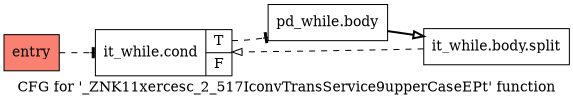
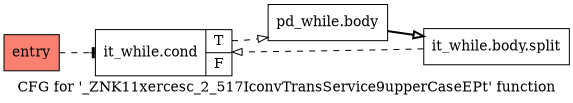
edge "it_while.cond" -> "pd_while.body": arrowhead tee -> onormal
